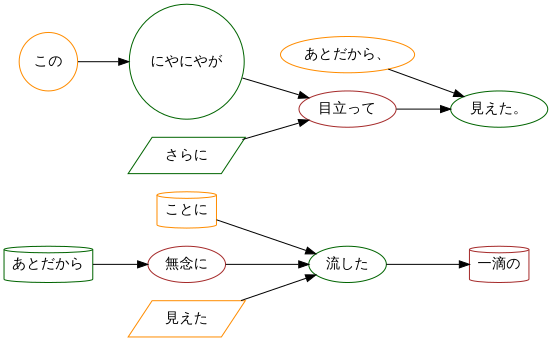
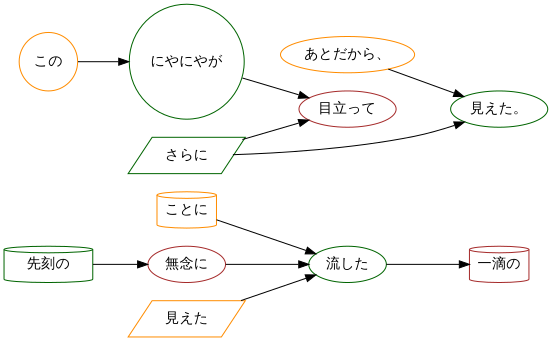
edge "目立って" -> "見えた。": now "さらに" -> "見えた。"
node "あとだから": label "あとだから" -> "先刻の"
